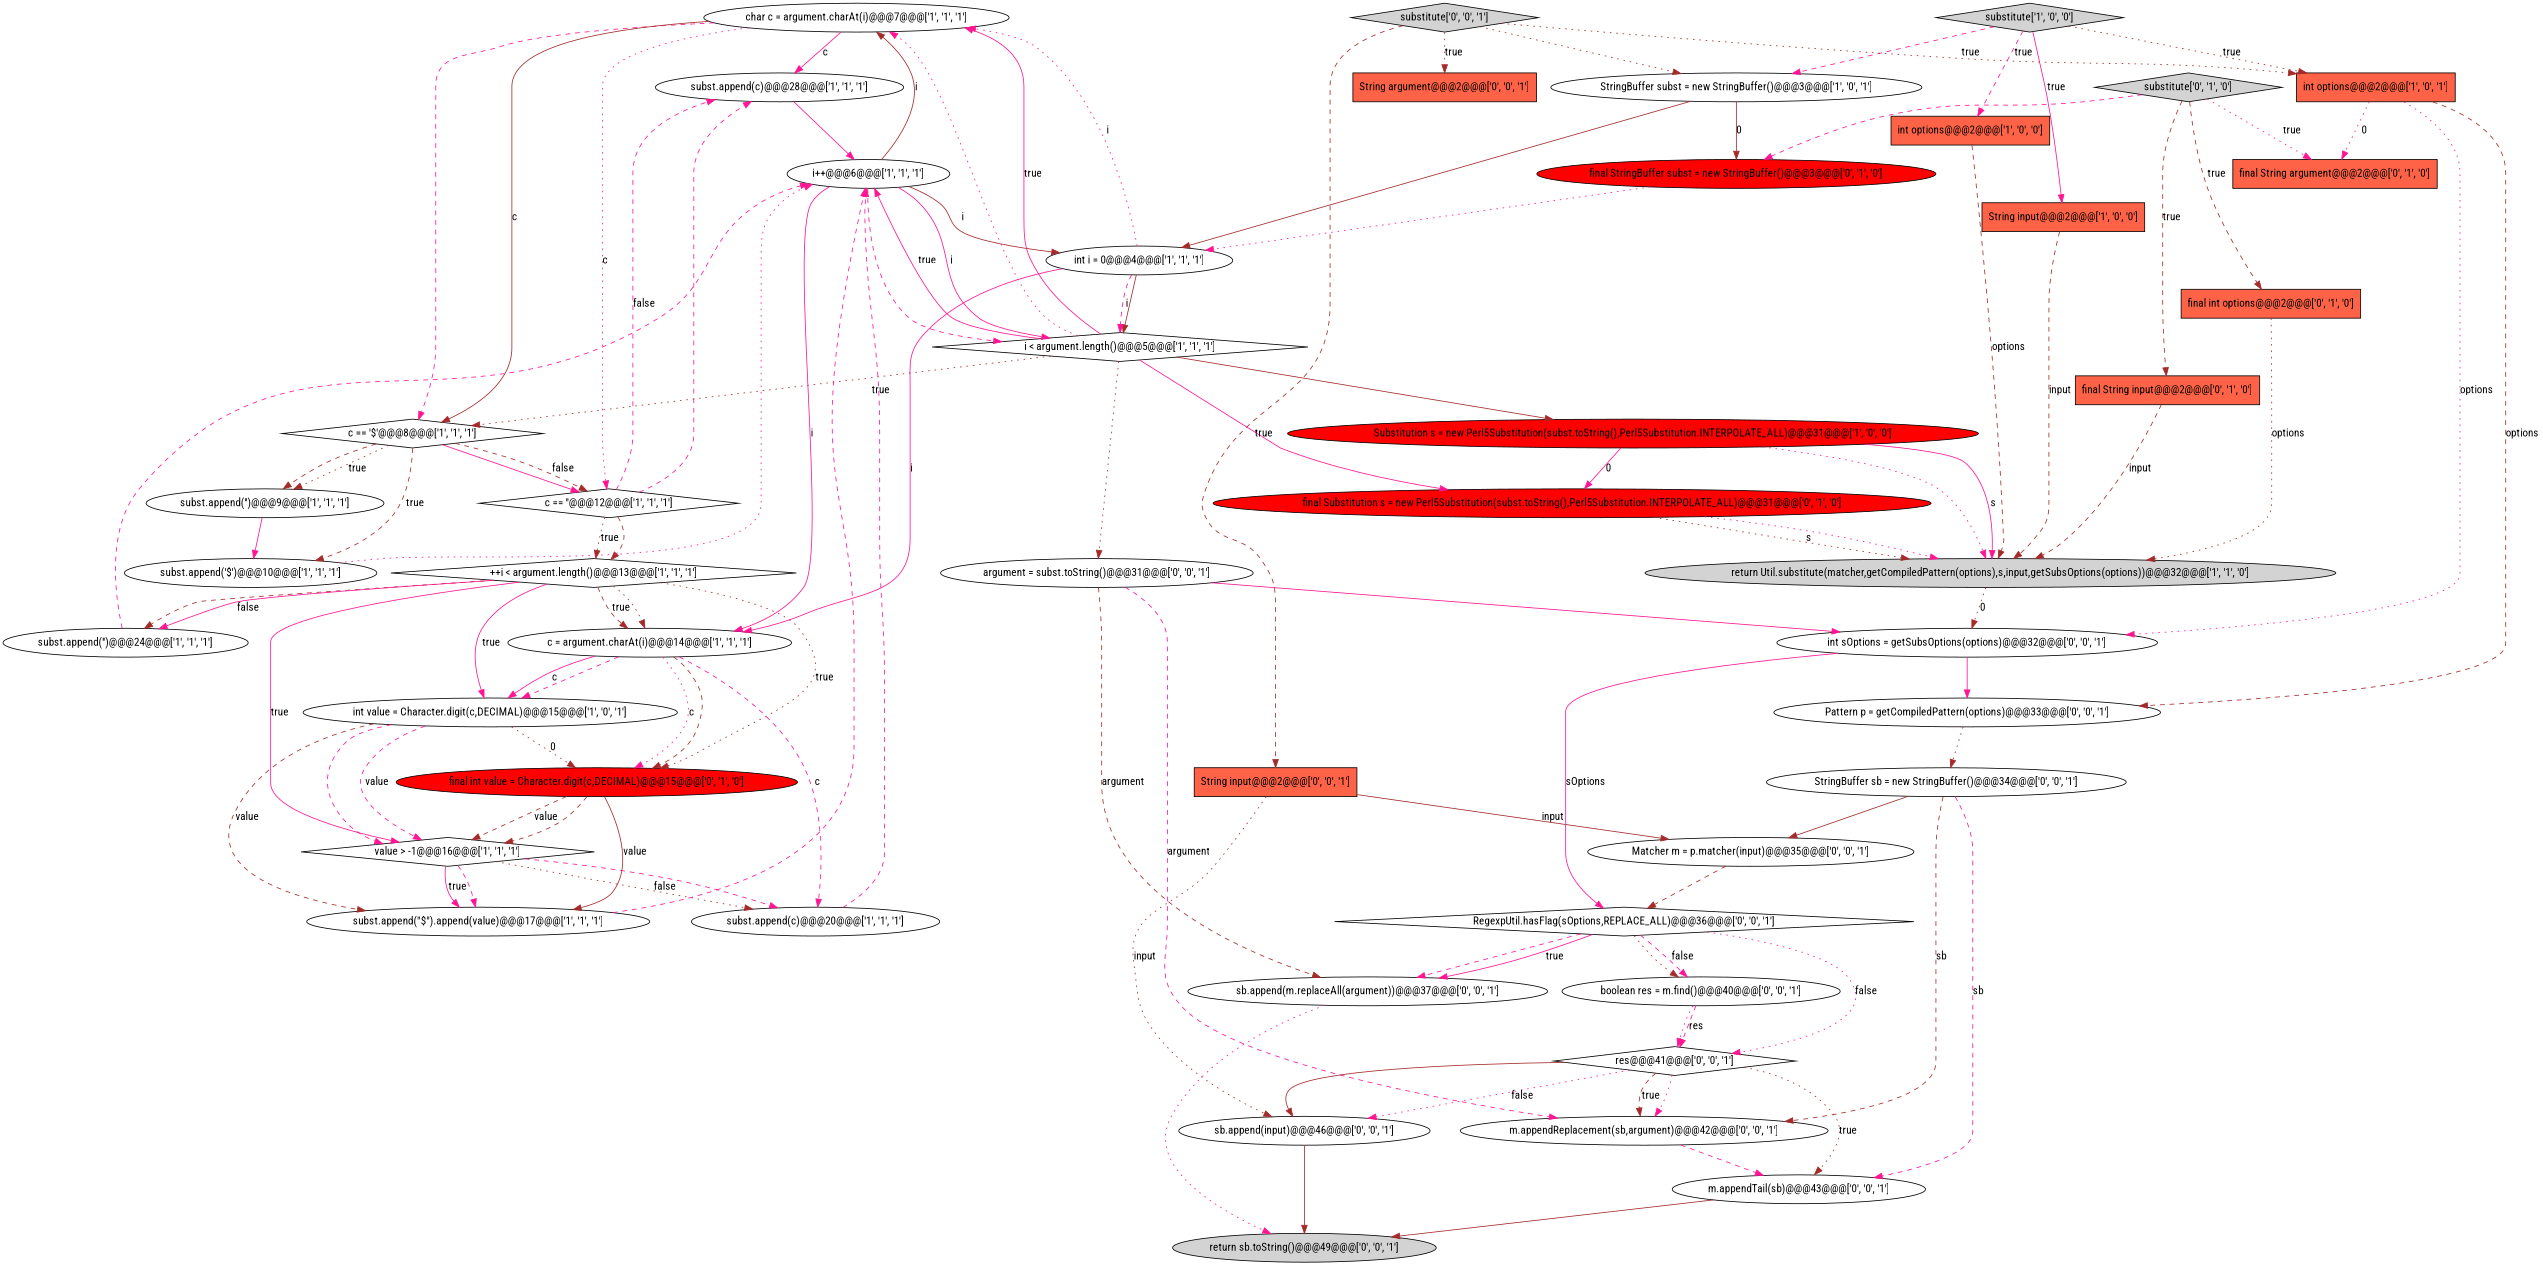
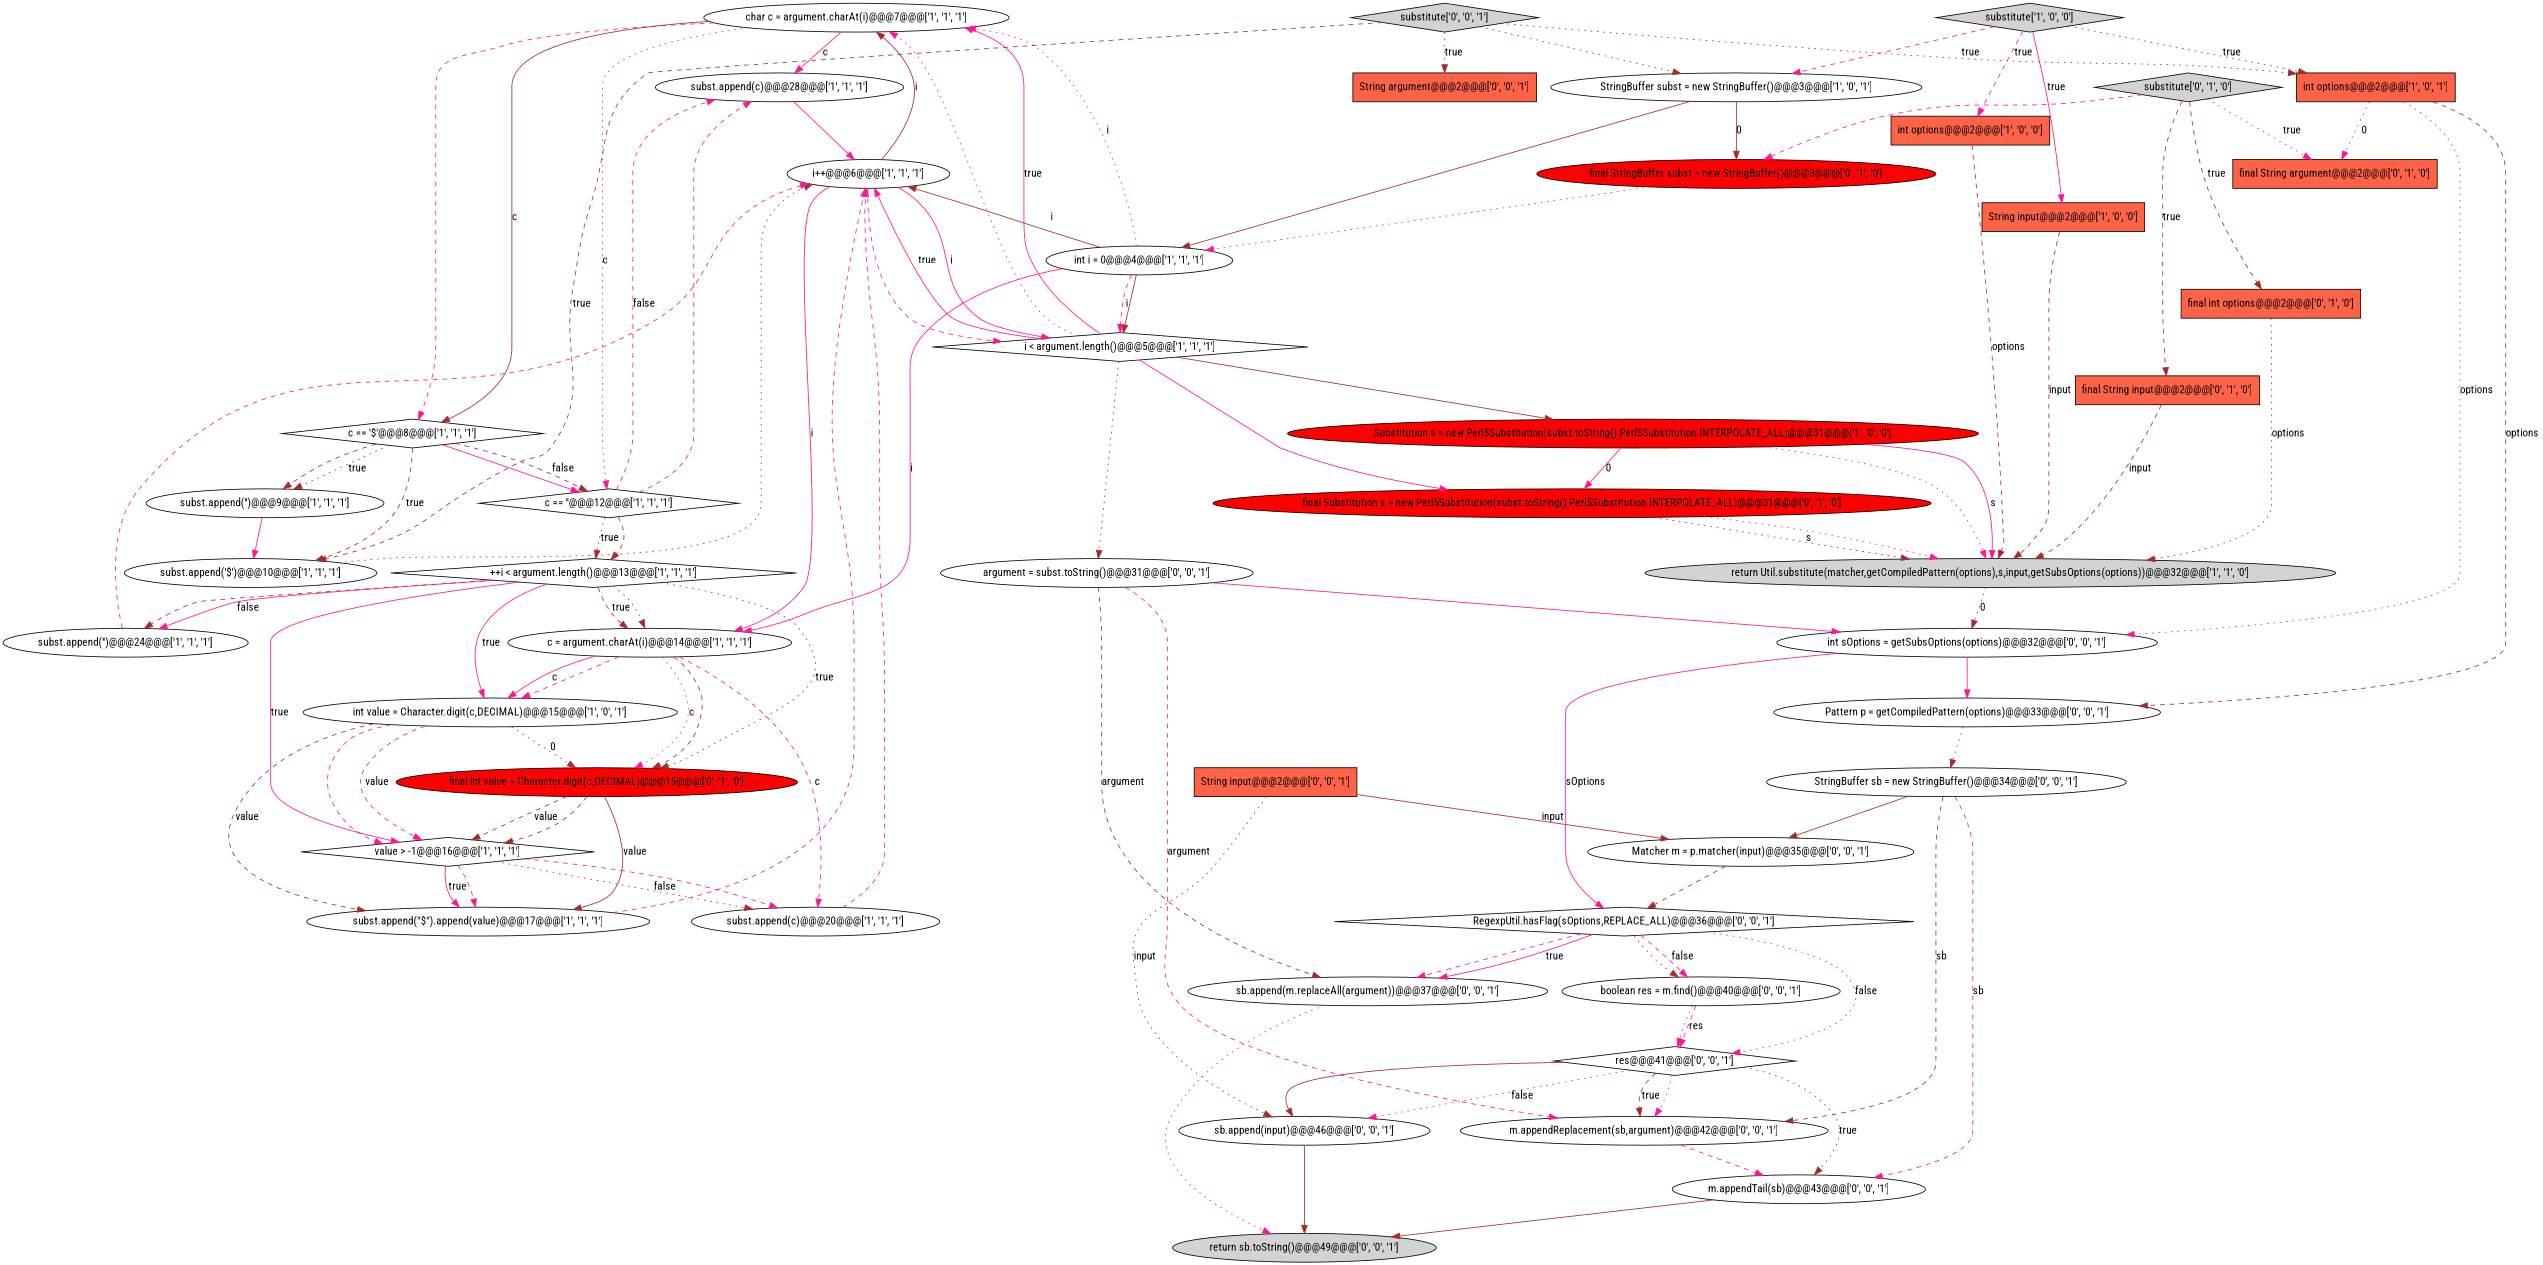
edge "i++@@@6@@@['1', '1', '1']" -> "int i = 0@@@4@@@['1', '1', '1']": reversed
edge "i < argument.length()@@@5@@@['1', '1', '1']" -> "c == '$'@@@8@@@['1', '1', '1']": removed, label "true"
edge "substitute['0', '0', '1']" -> "String input@@@2@@@['0', '0', '1']": now "substitute['0', '0', '1']" -> "subst.append('$')@@@10@@@['1', '1', '1']"
edge "subst.append('$')@@@10@@@['1', '1', '1']" -> "i++@@@6@@@['1', '1', '1']": color deeppink -> brown
